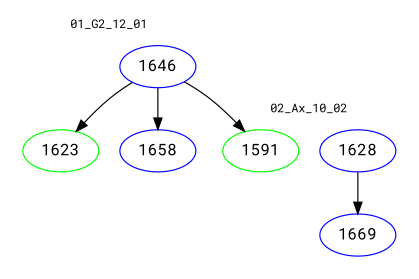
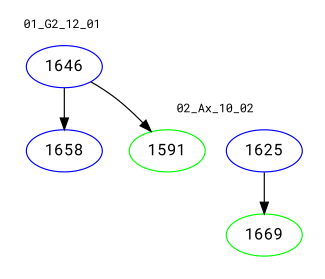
node "1623": removed
node "1628": label "1628" -> "1625"
node "1669": color blue -> green
